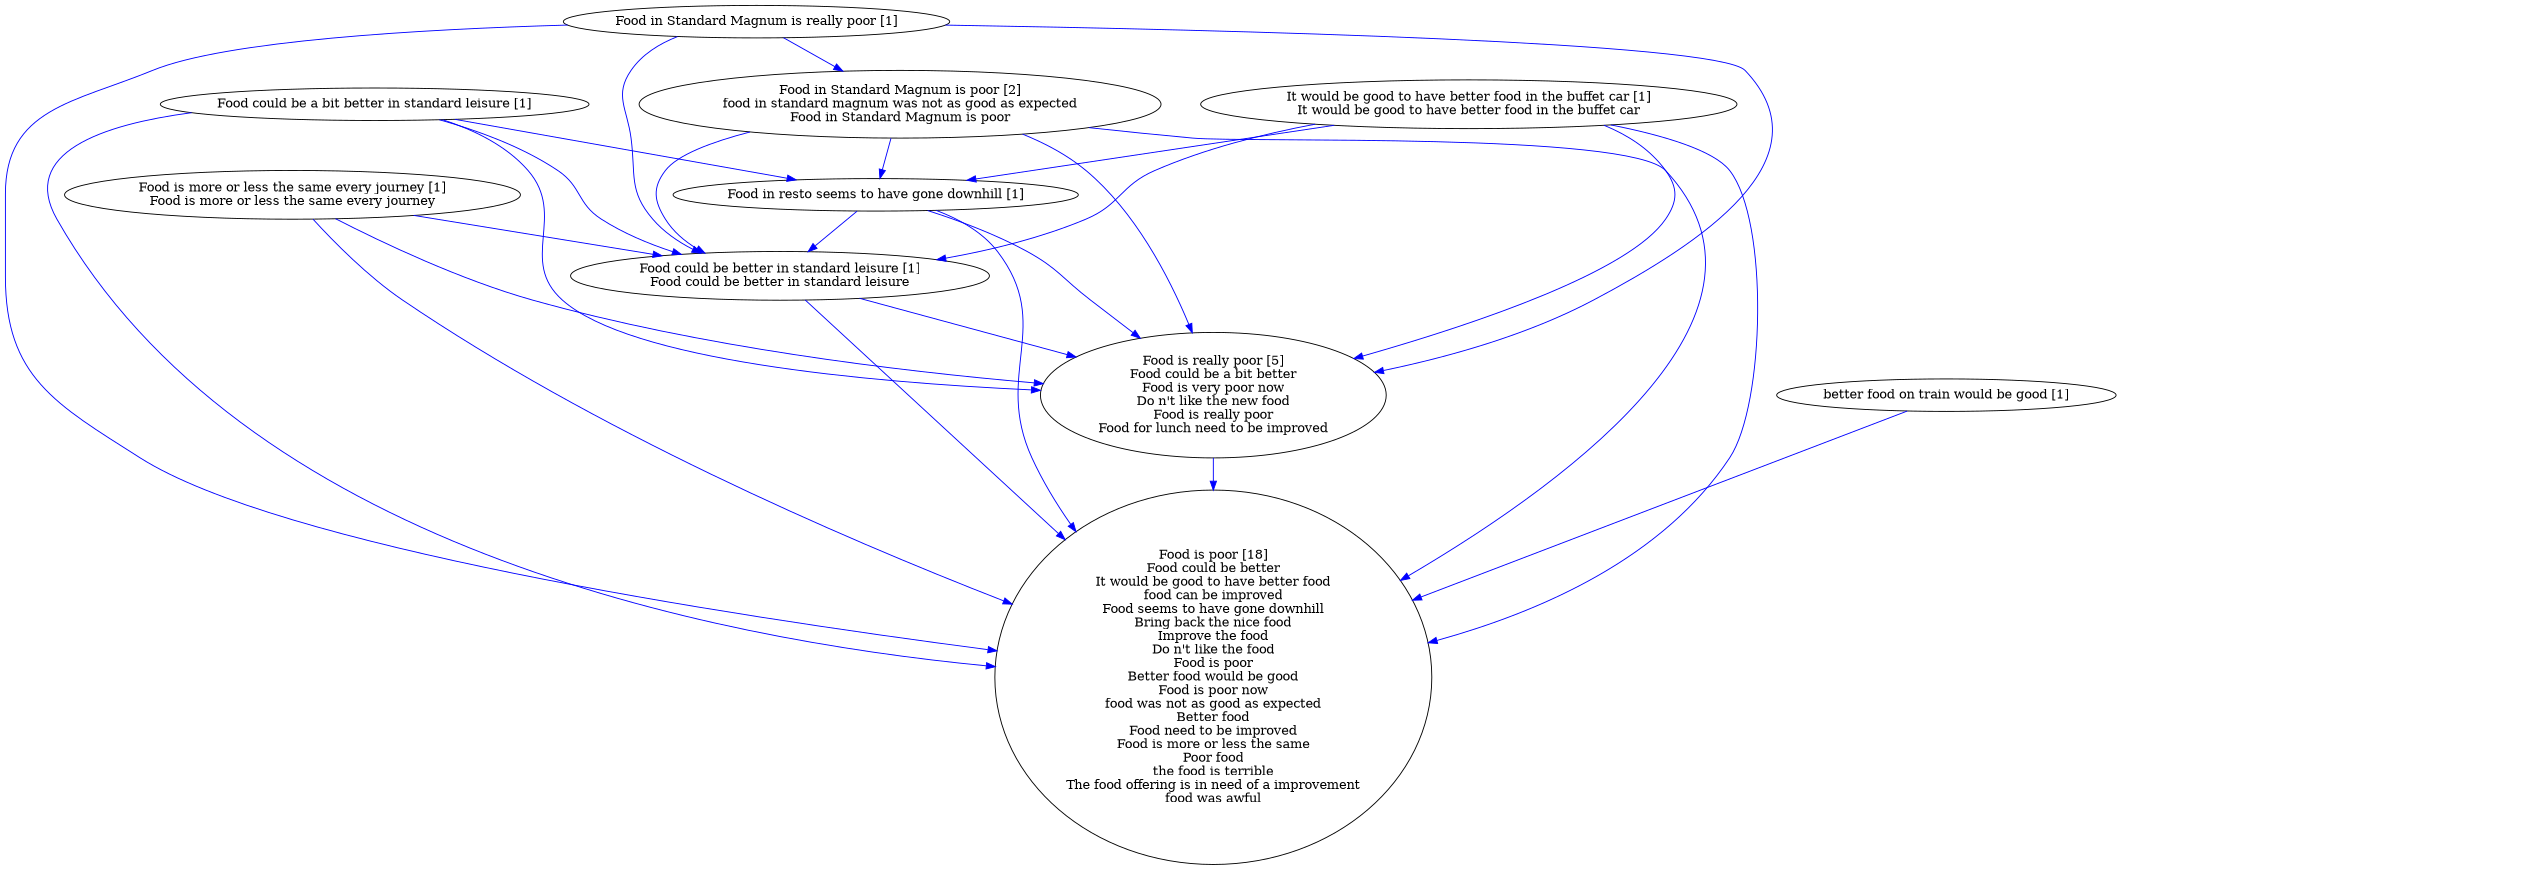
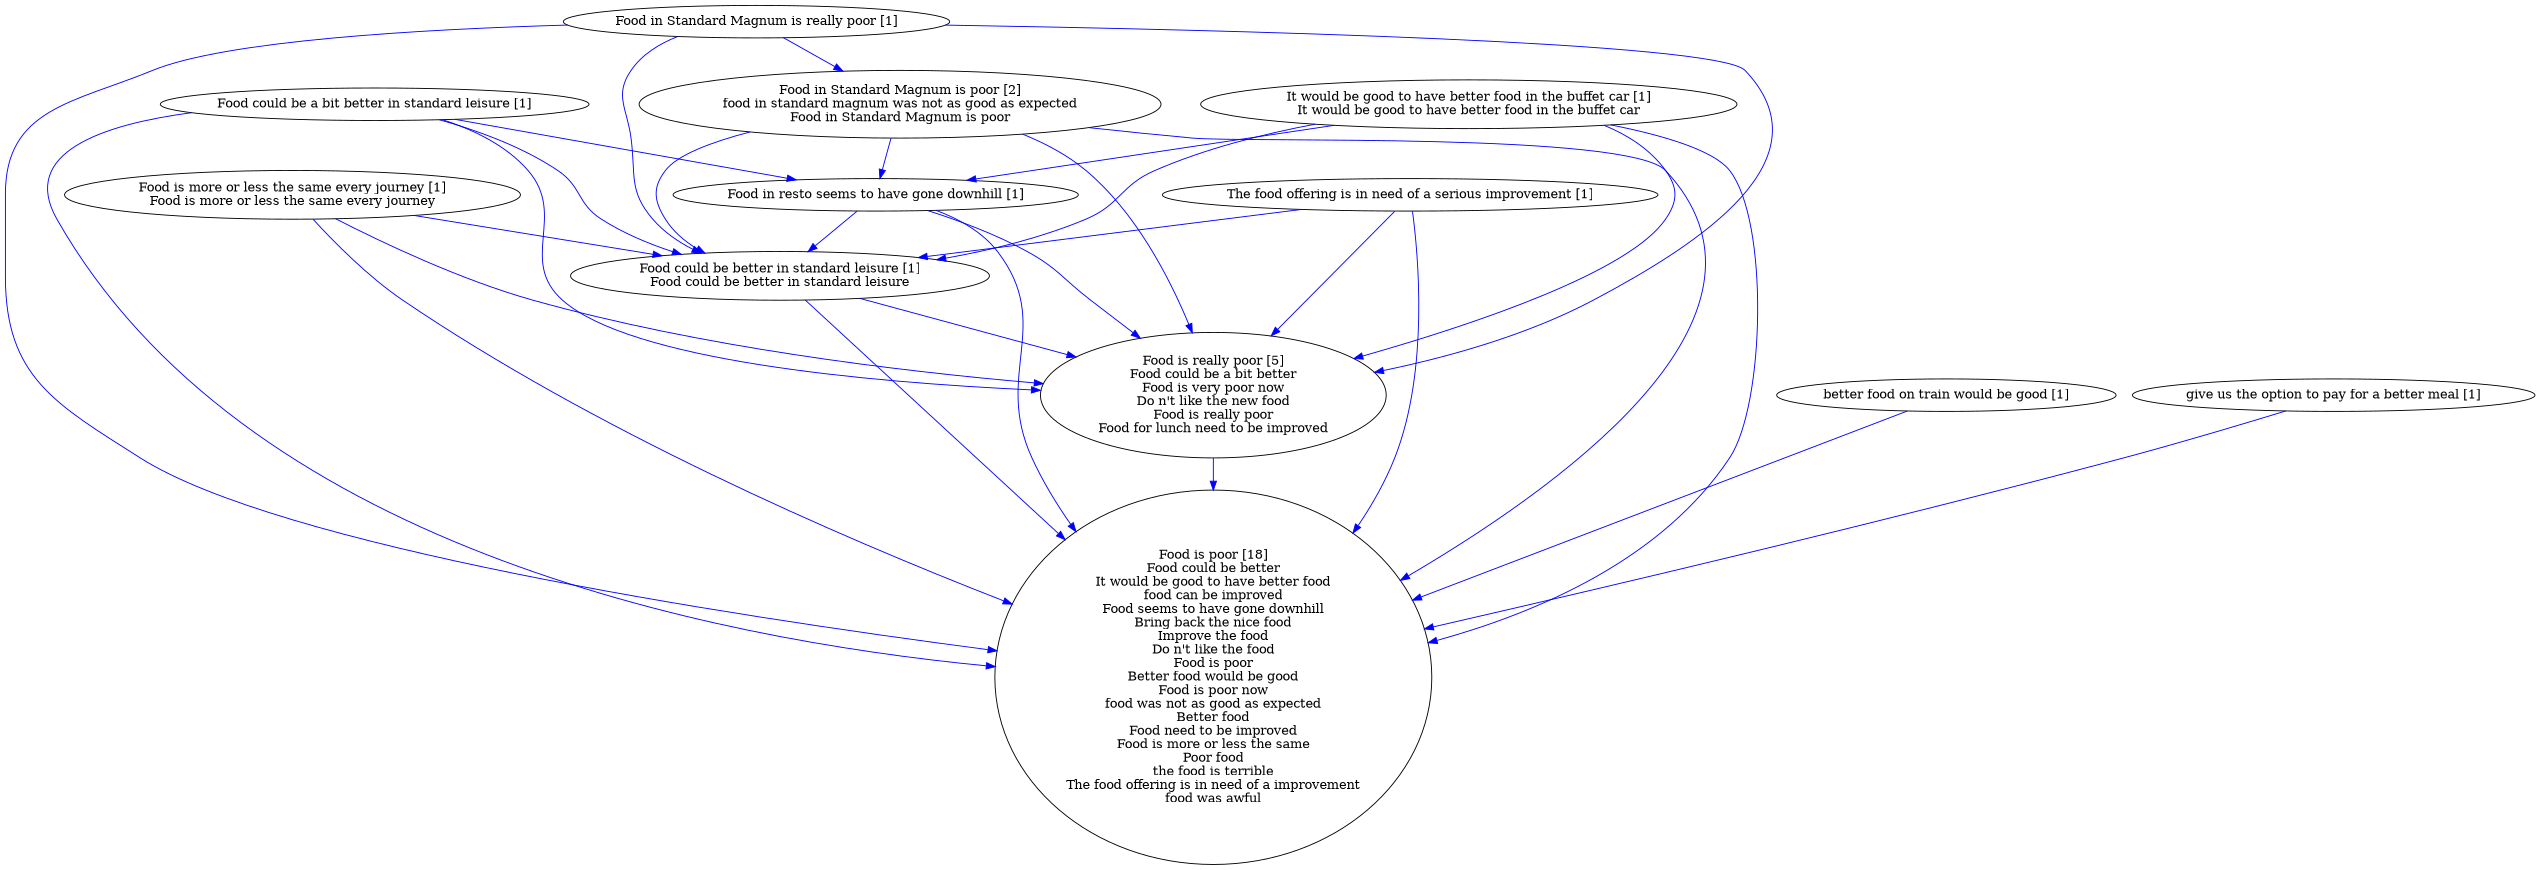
node "The food offering is in need of a serious improvement [1]": added
node "give us the option to pay for a better meal [1]": added
